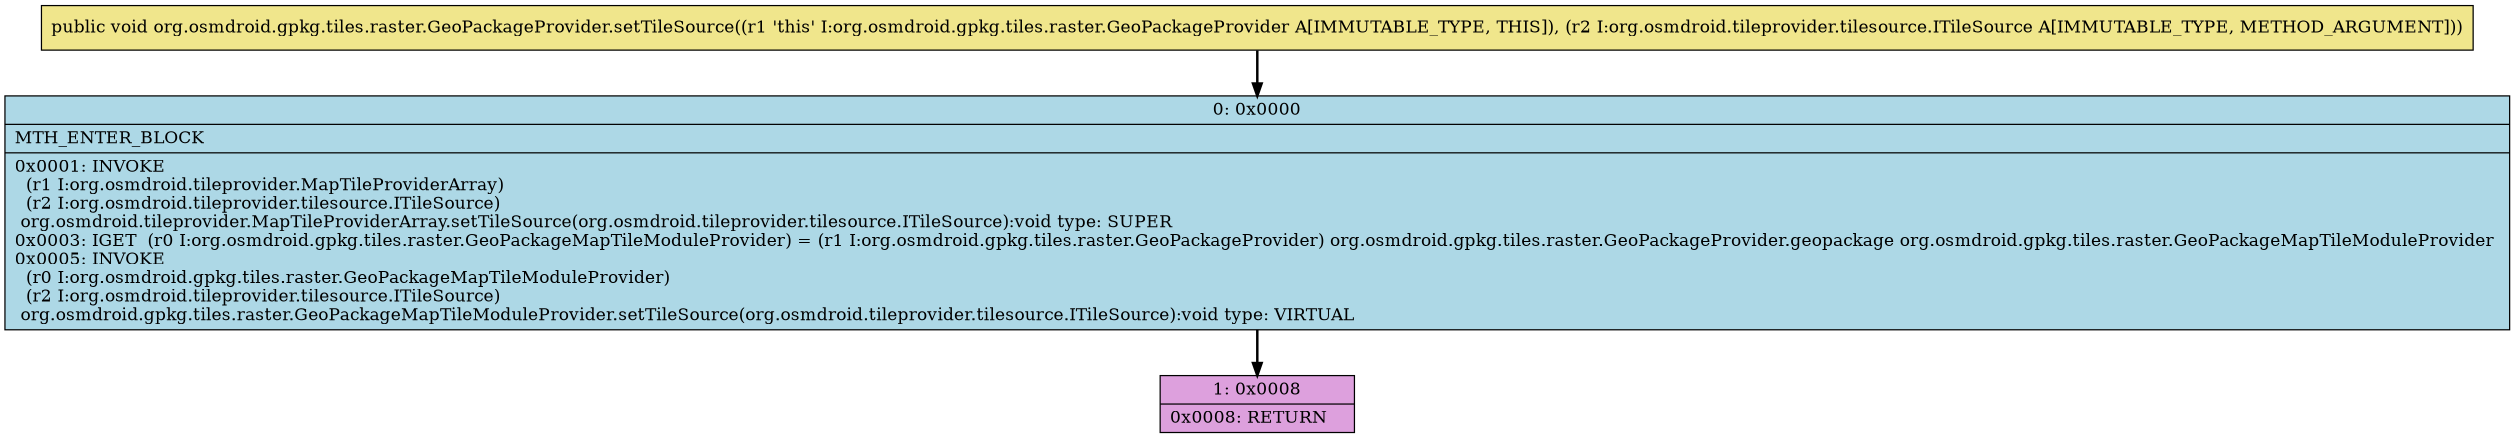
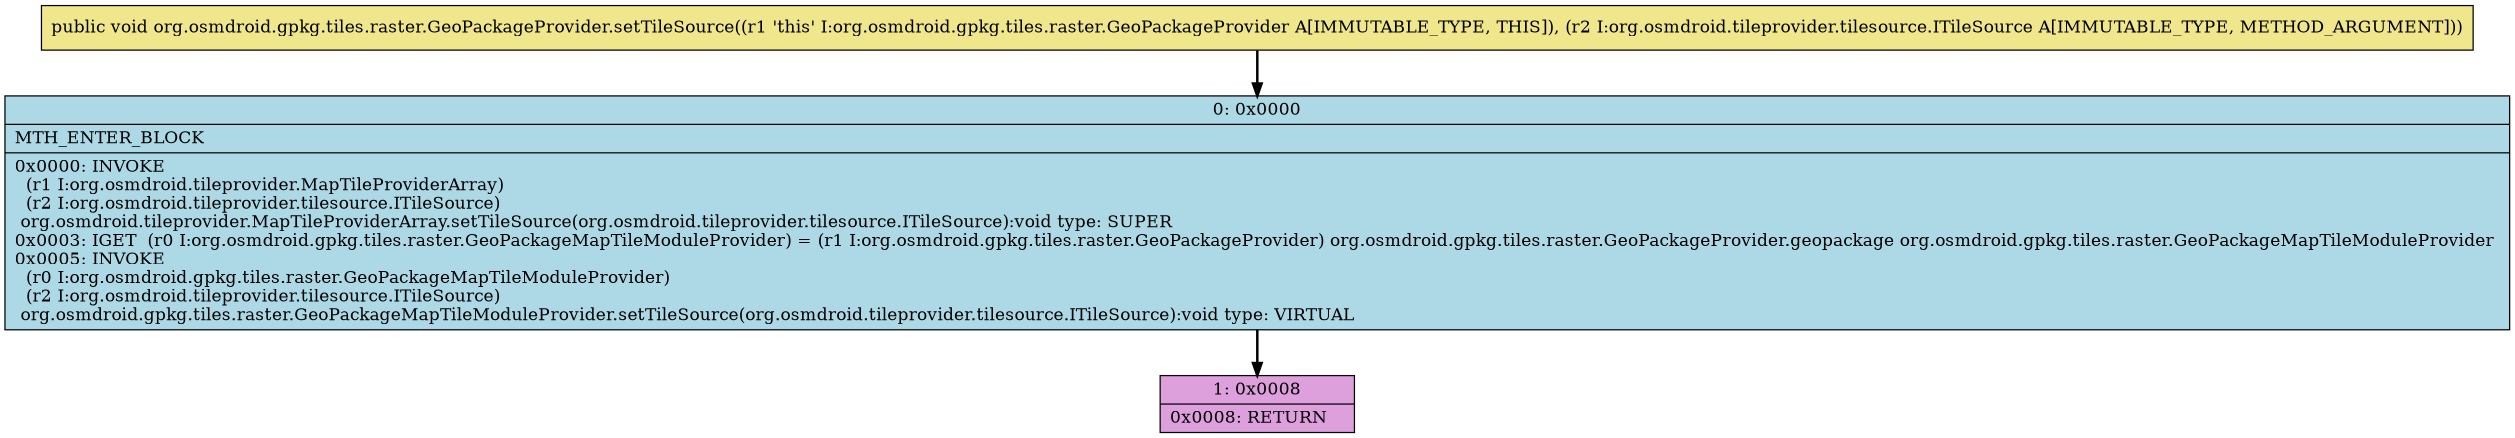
node "0: 0x0000": text "0x0001: INVOKE" -> "0x0000: INVOKE"
